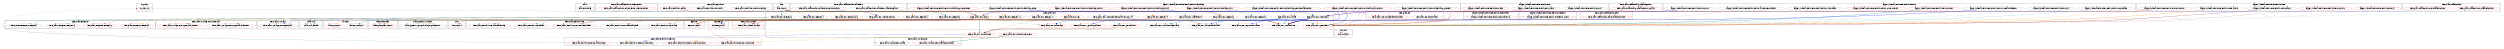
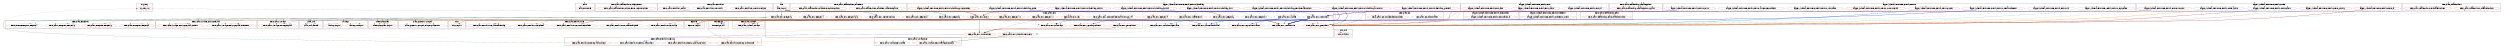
edge "DBIx::Class::Row::BEGIN@343" -> "warnings::unimport": style bold -> dashed
edge "Tapper::Schema::TestrunDB::Result::Queue::id" -> "DBIx::Class::Row::get_column": style dashed -> bold
edge "DBIx::Class::Row::_eq_column_values" -> "DBIx::Class::Row::_is_column_numeric": added
